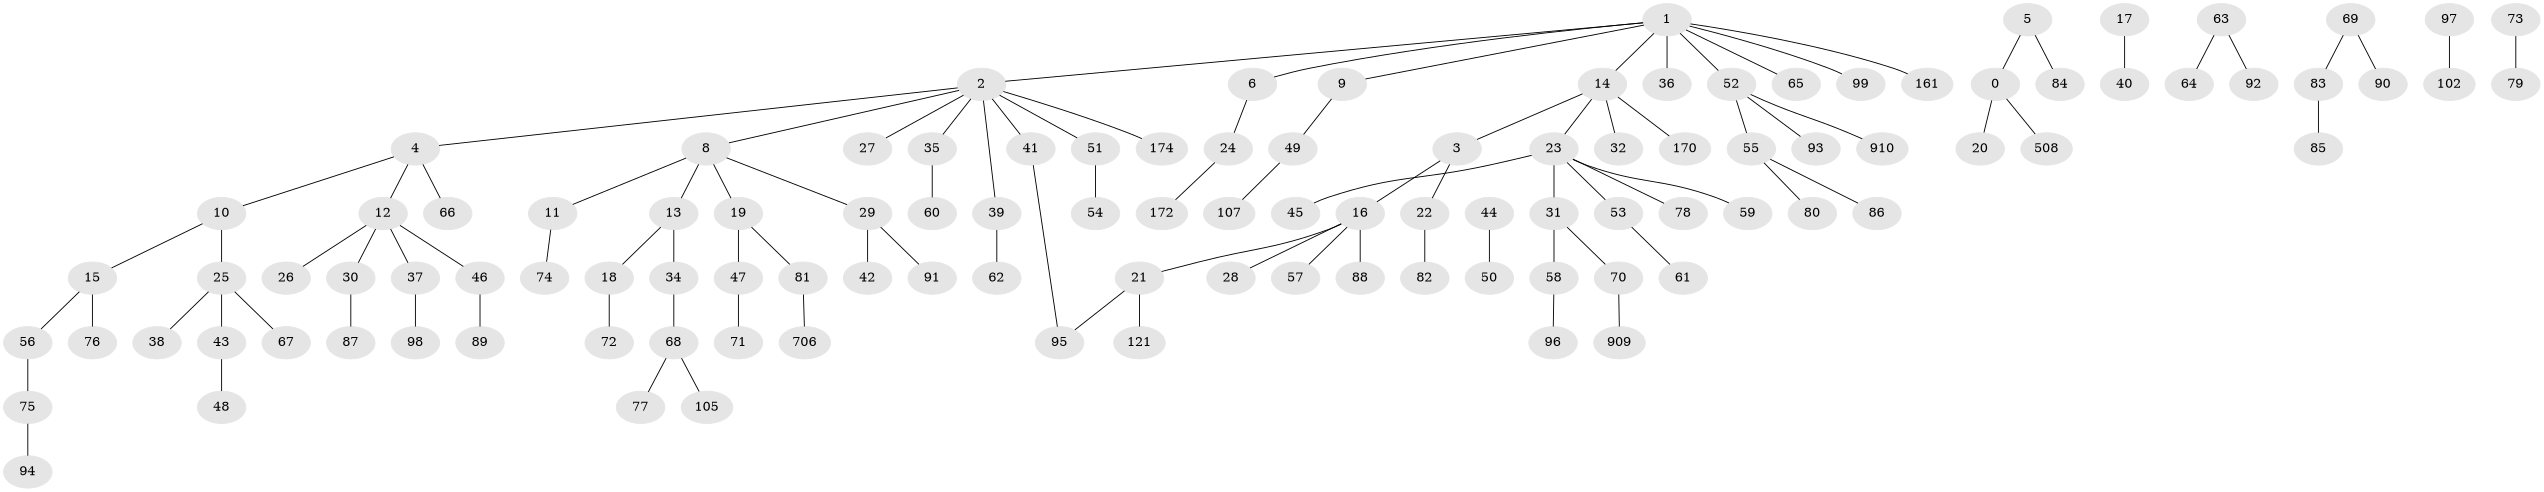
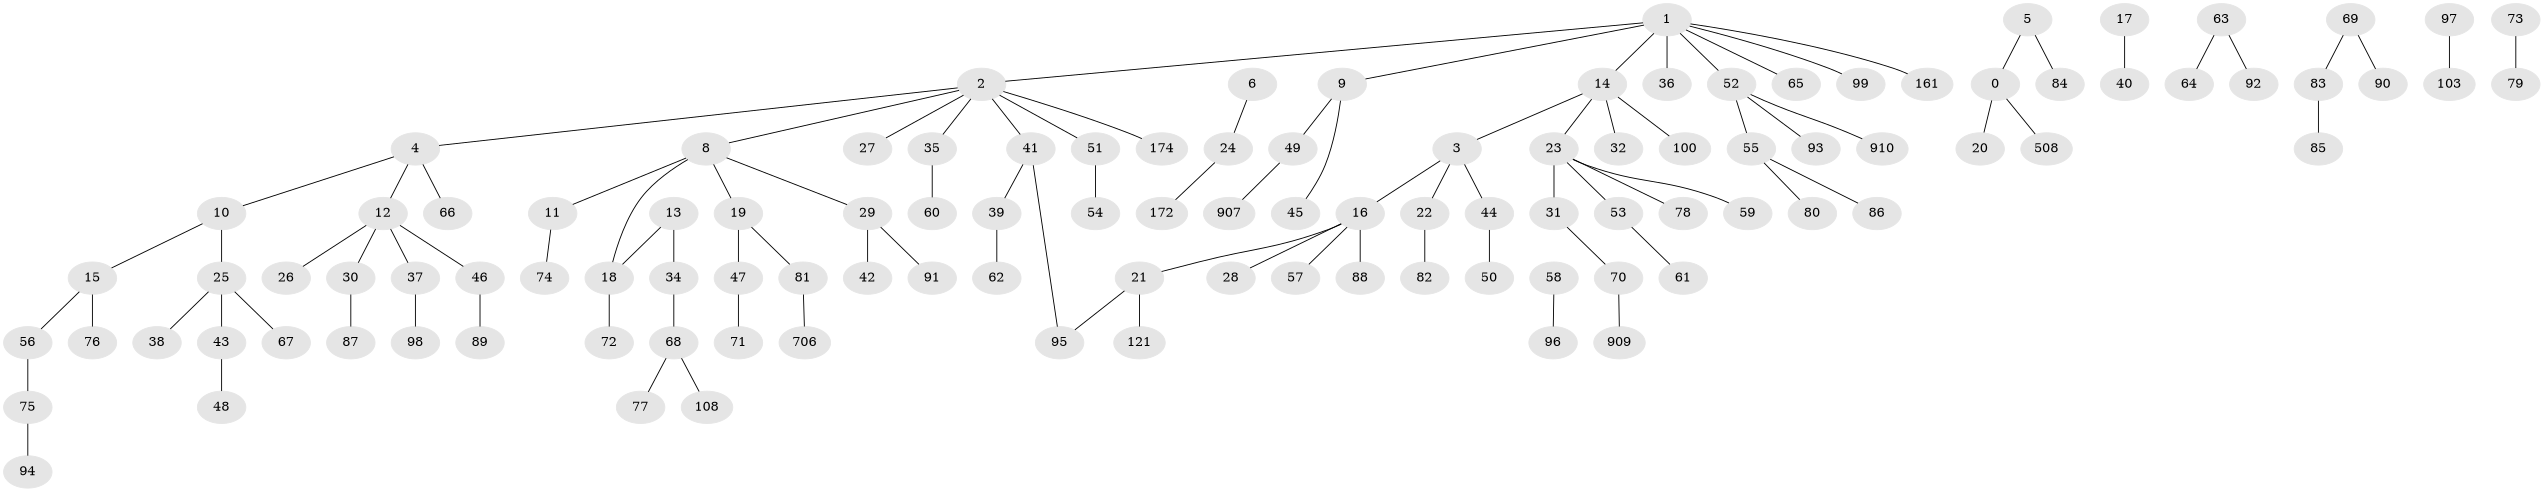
edge "1" -- "6": removed
node "102": label "102" -> "103"
edge "2" -- "39": now "41" -- "39"
node "170": label "170" -> "100"
edge "23" -- "45": now "9" -- "45"
edge "8" -- "13": now "8" -- "18"
edge "3" -- "44": added
node "107": label "107" -> "907"
edge "31" -- "58": removed
node "105": label "105" -> "108"
